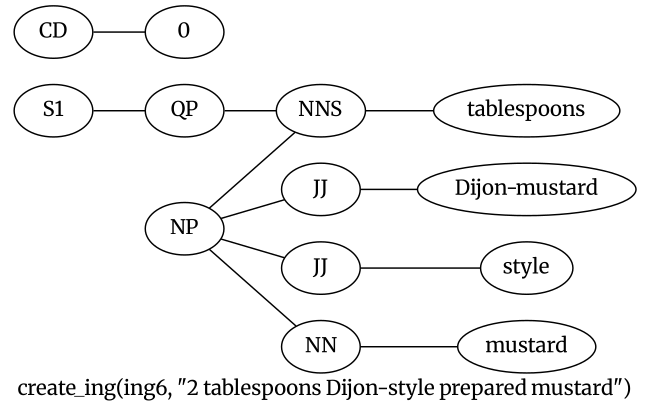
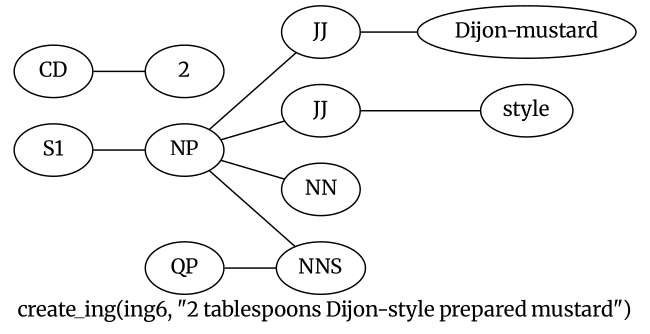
node "0": label "0" -> "2"
edge "S1" -- "QP": now "S1" -- "NP"
node "tablespoons": removed
node "mustard": removed
